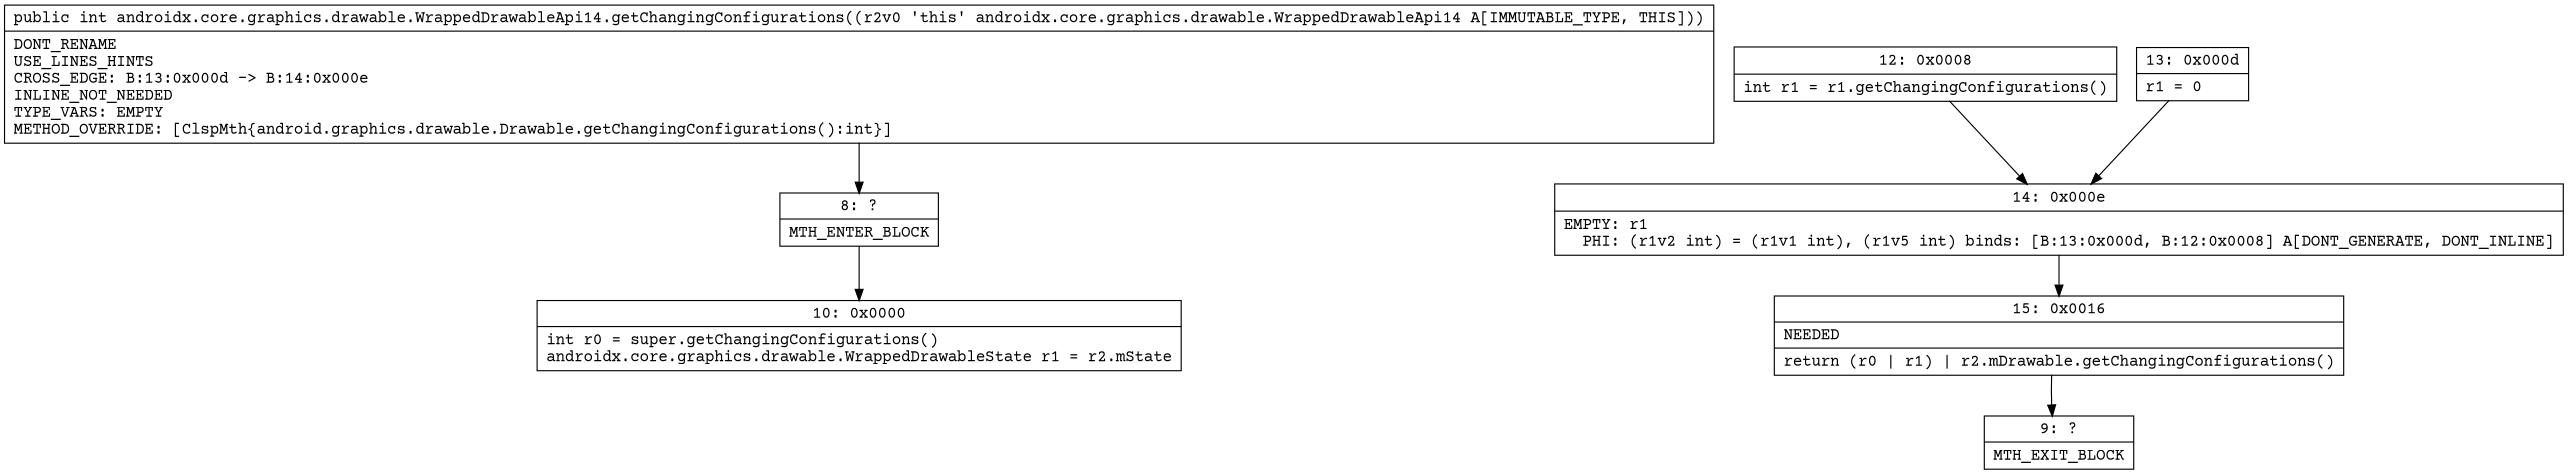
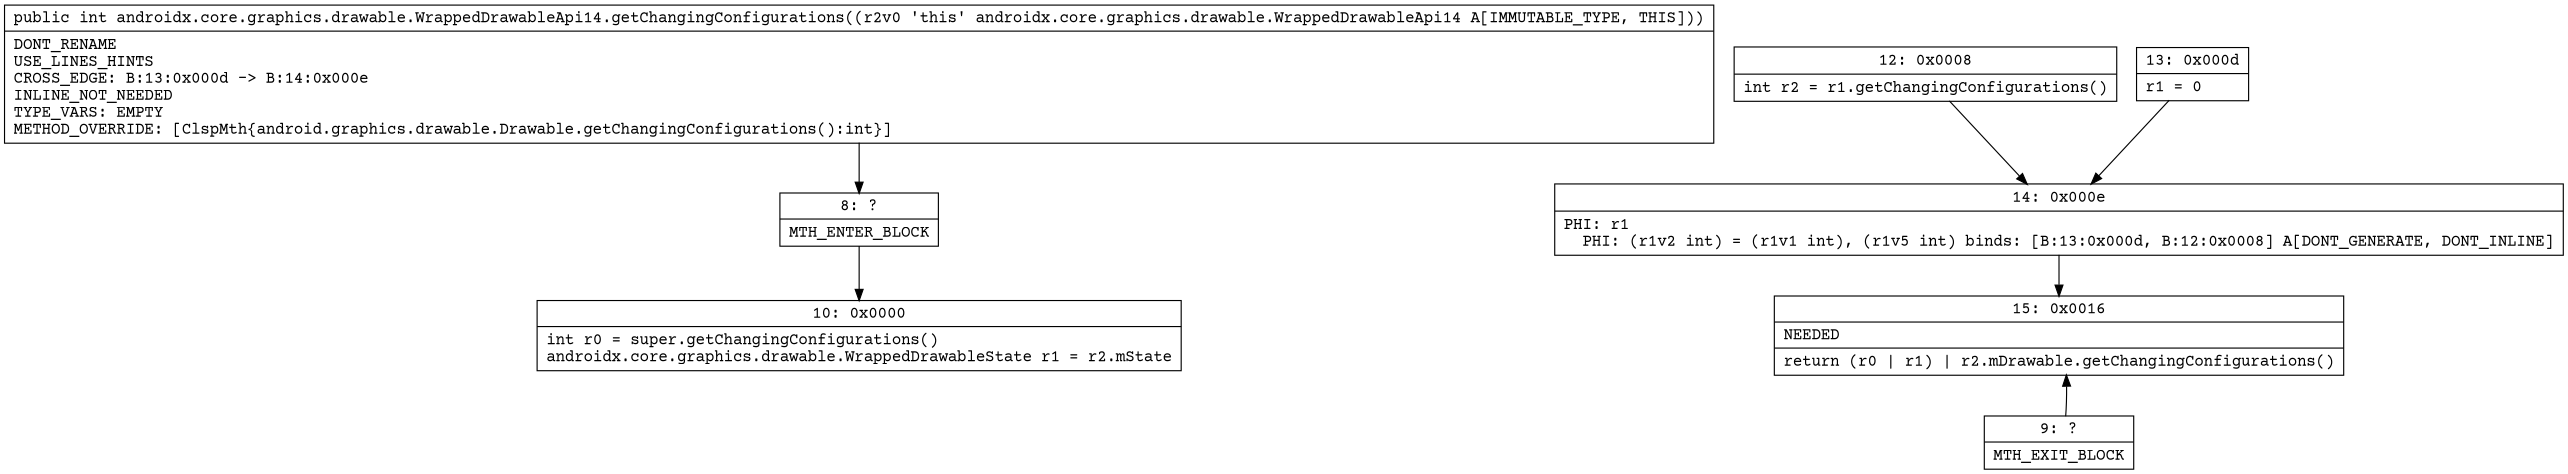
node "12: 0x0008": text "int r1 = r1.getChangingConfigurations()" -> "int r2 = r1.getChangingConfigurations()"
node "14: 0x000e": text "EMPTY: r1" -> "PHI: r1"
edge "15: 0x0016" -> "9: ?": reversed
